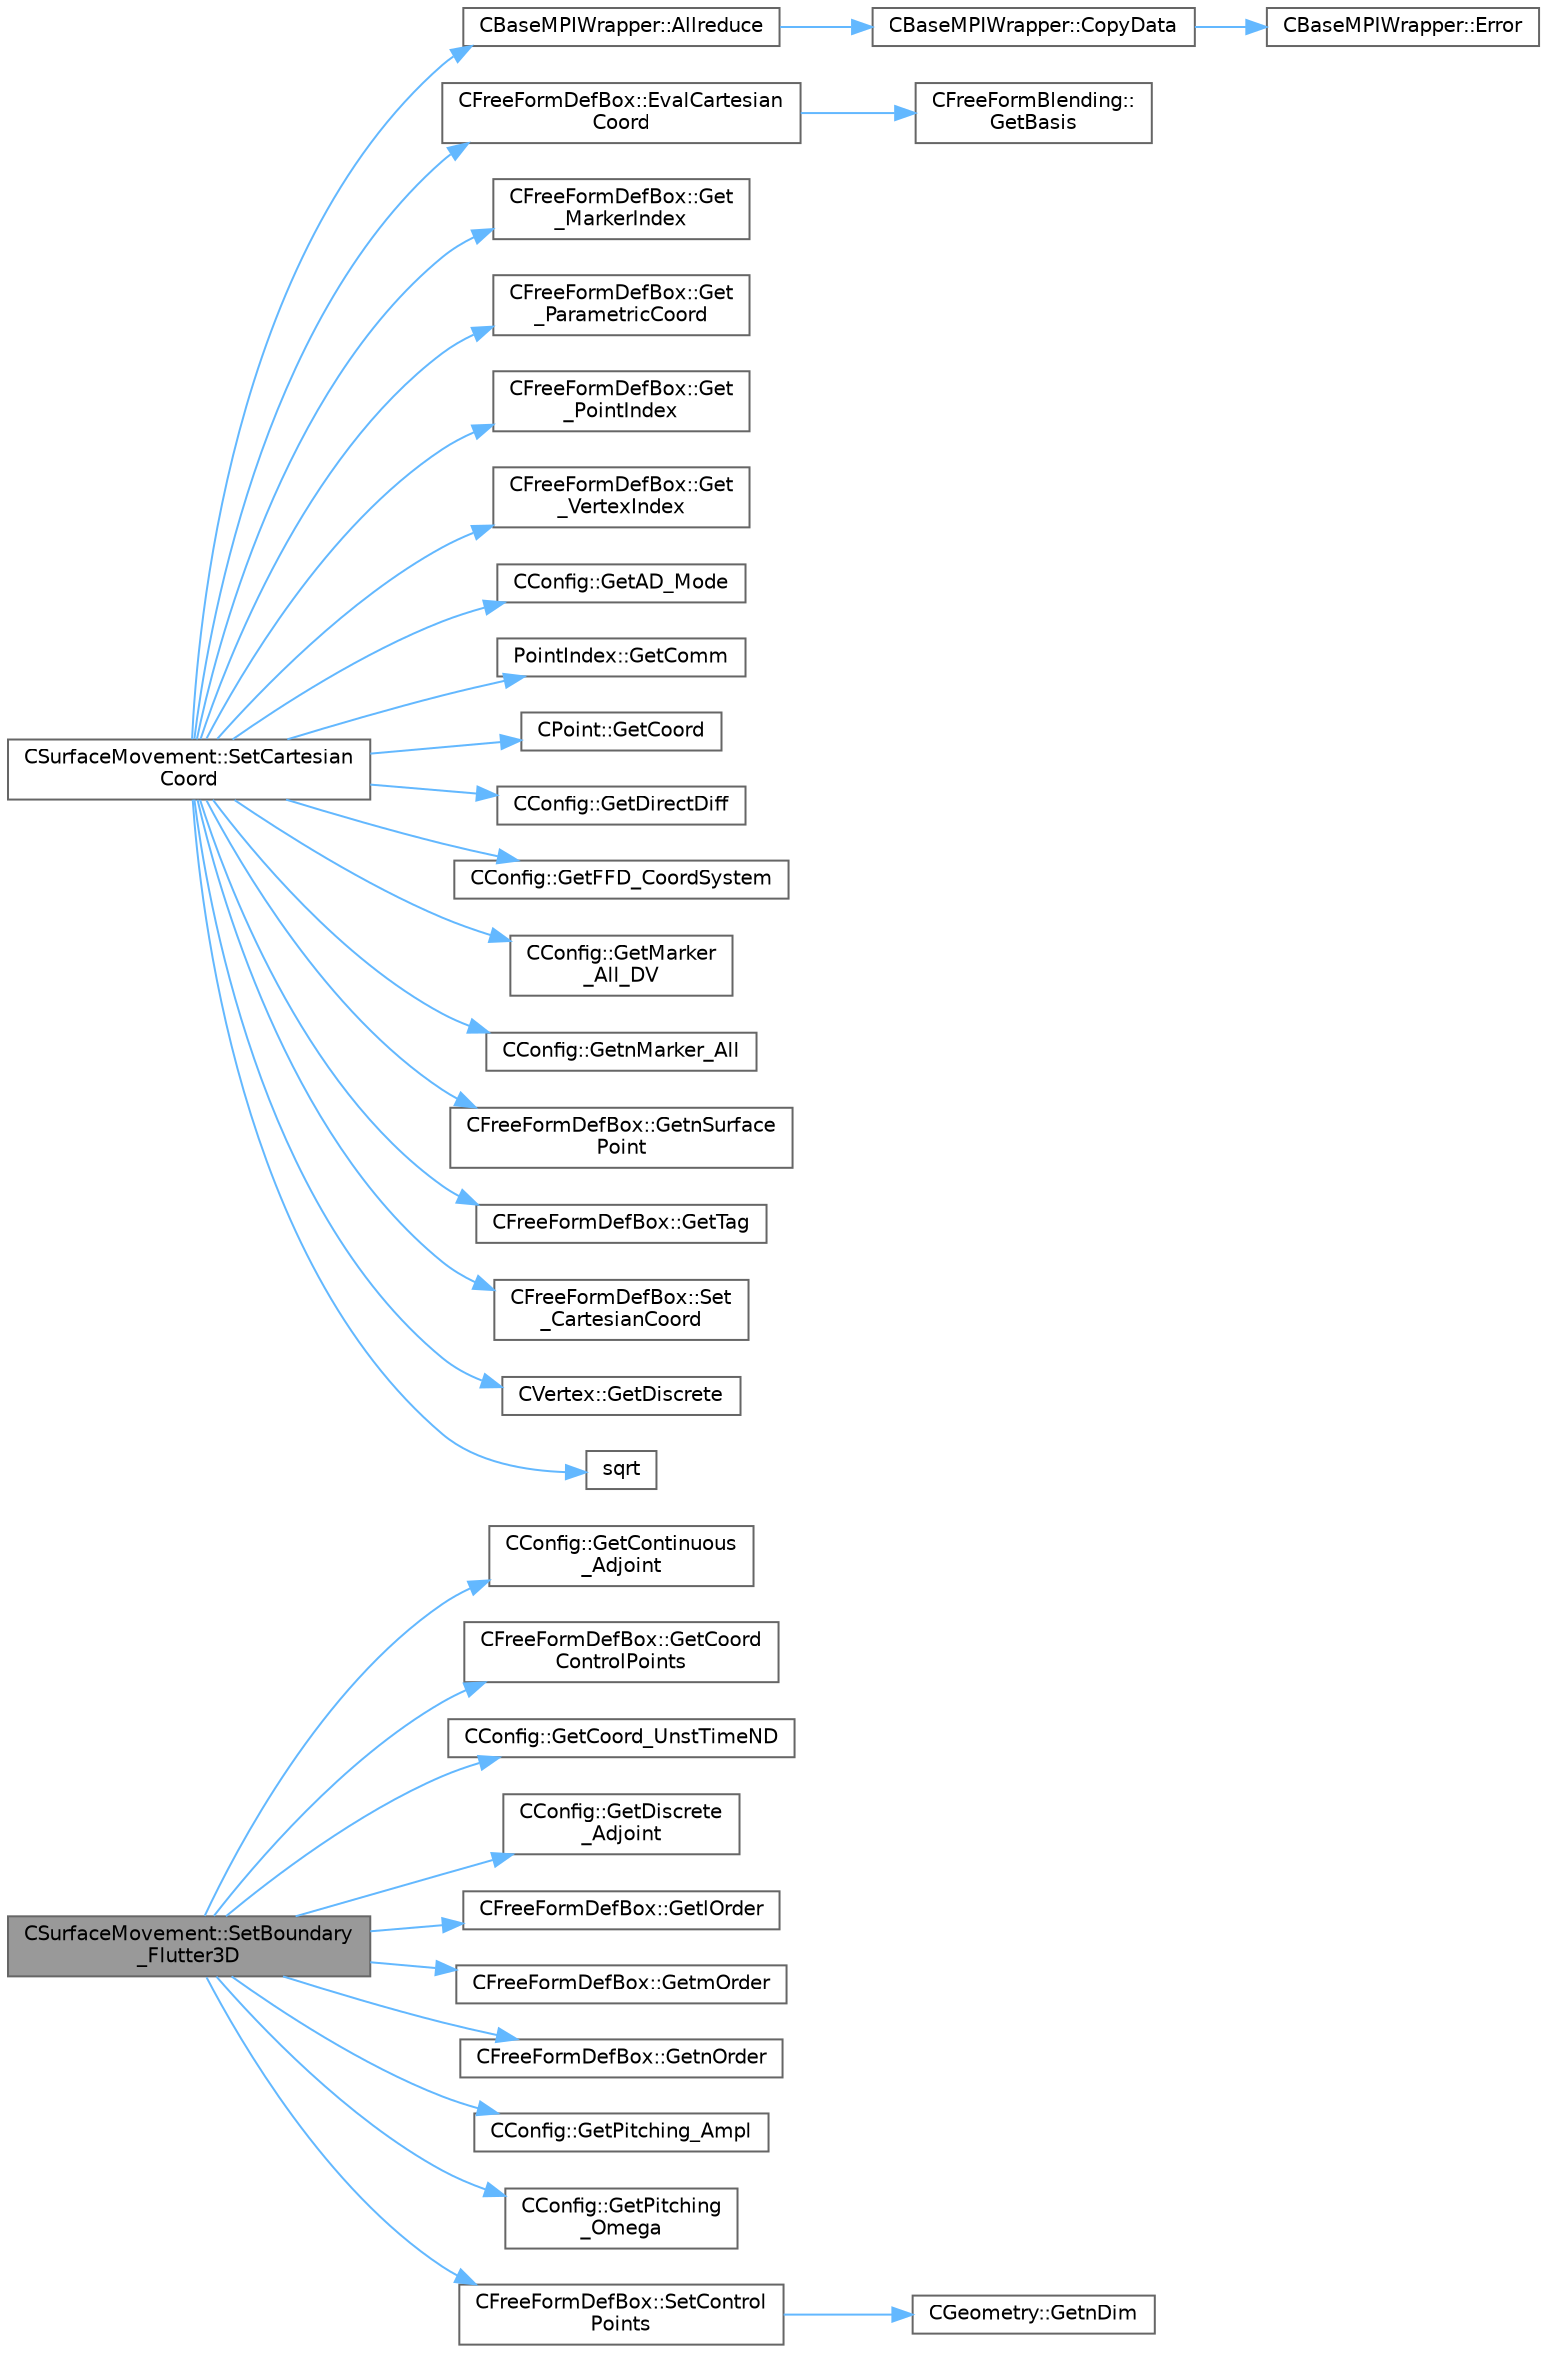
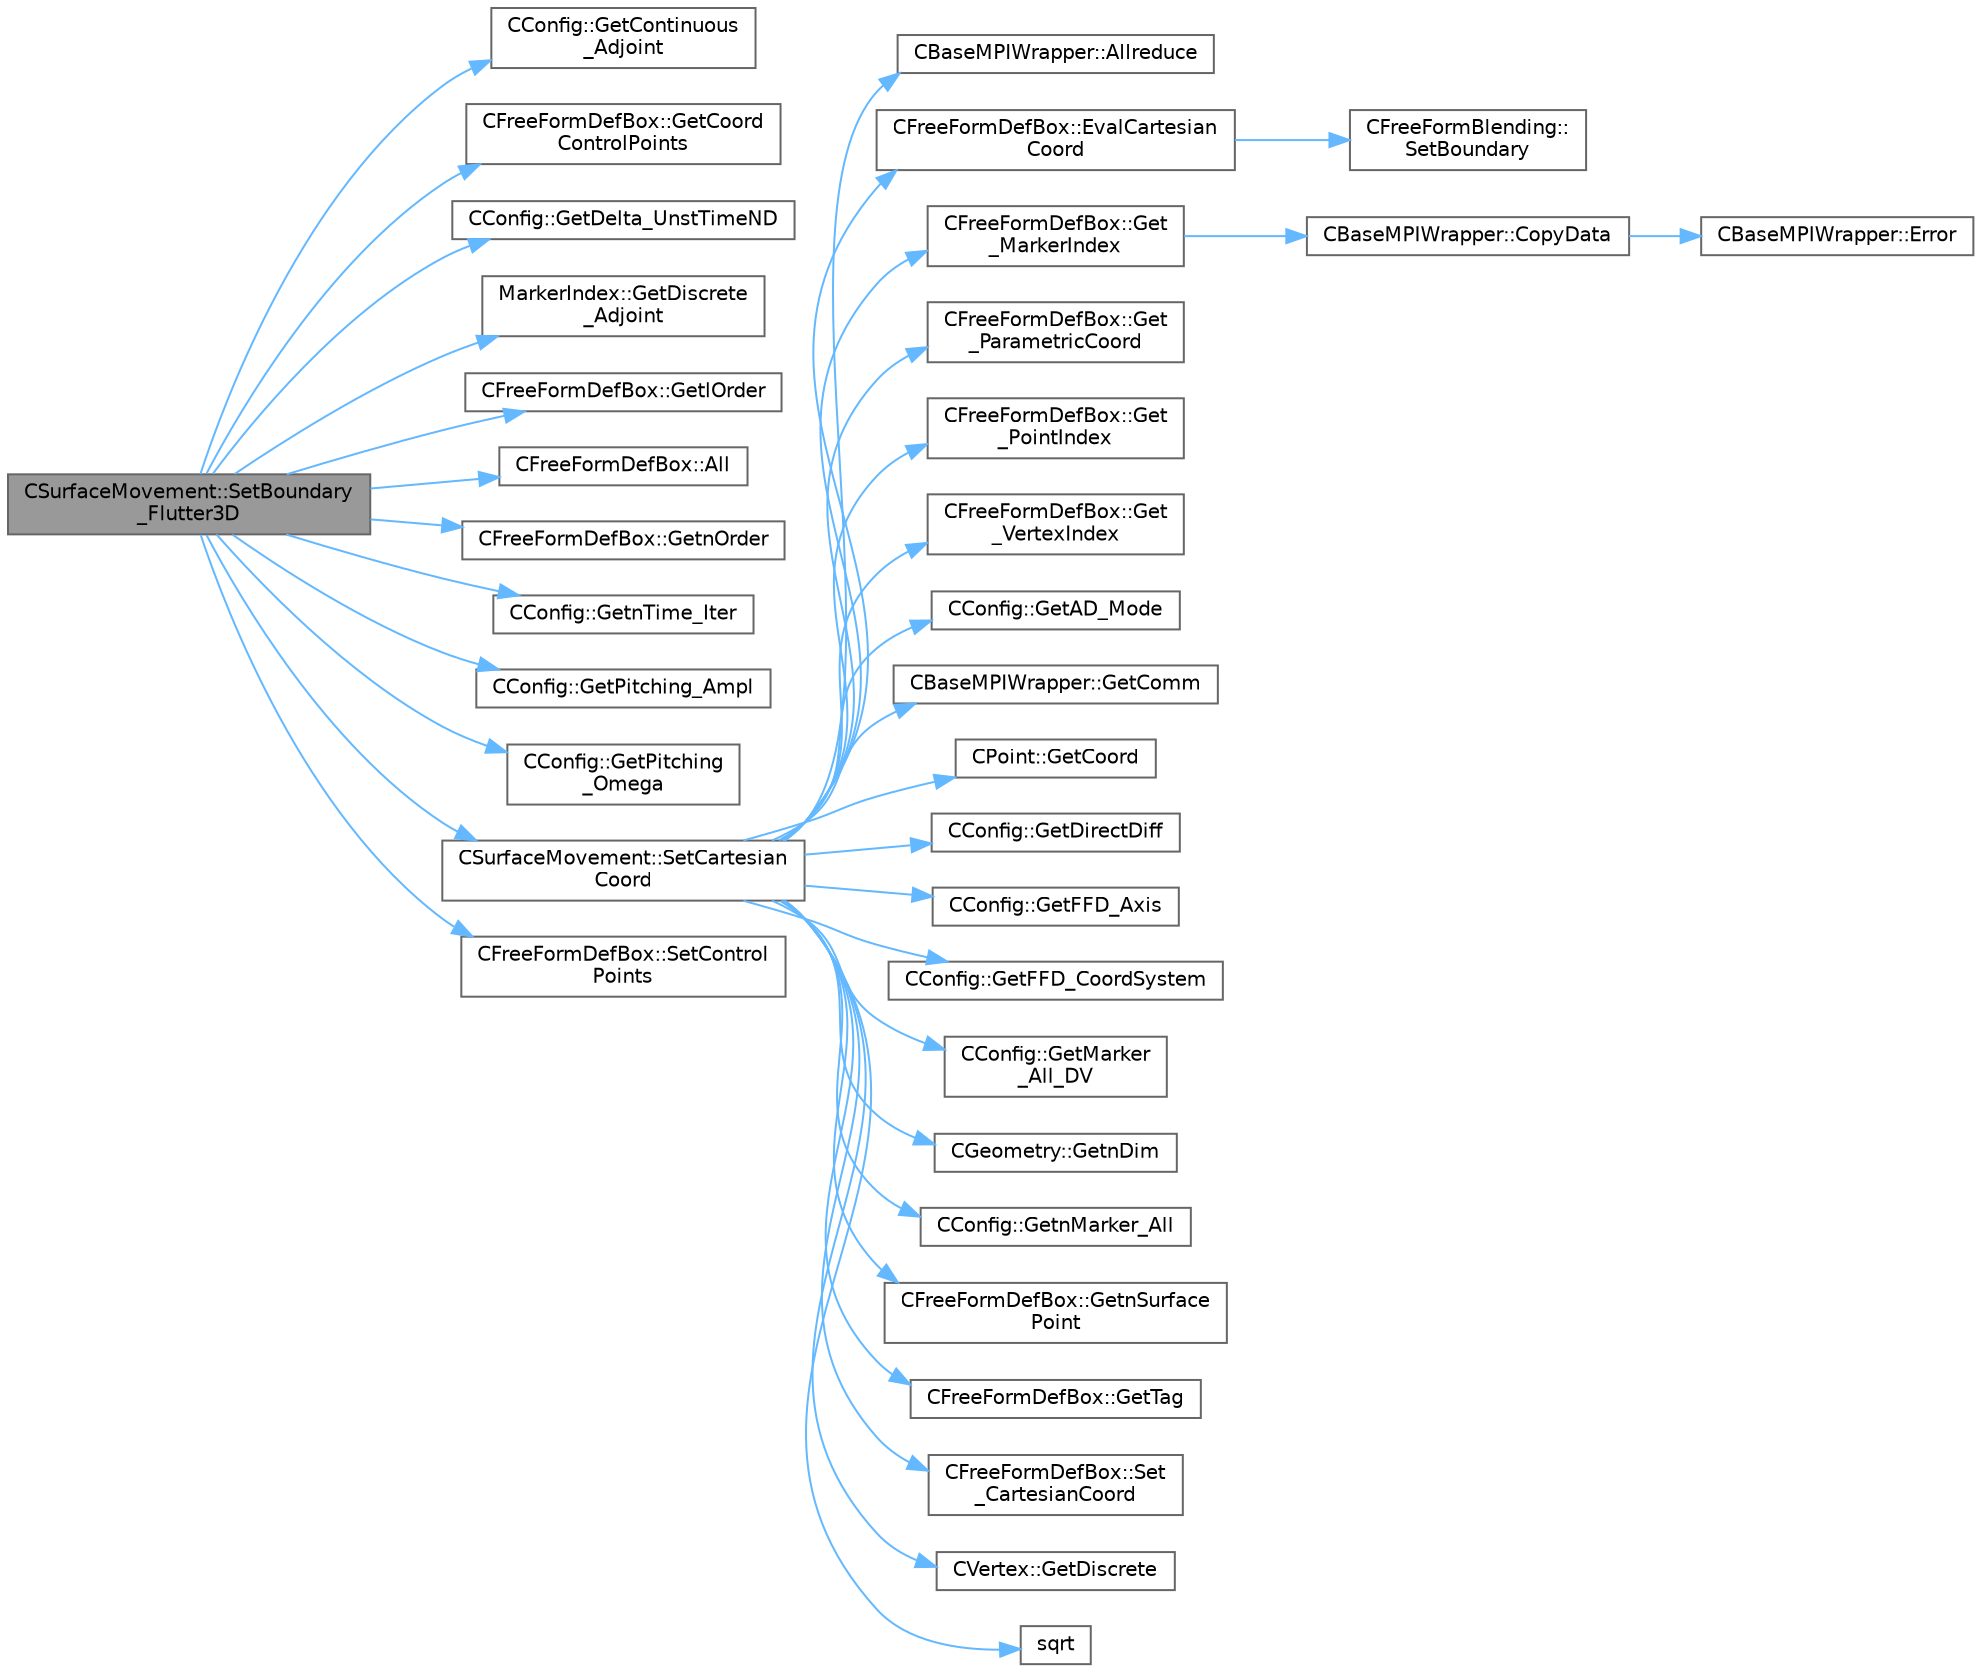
edge "CBaseMPIWrapper::Allreduce" -> "CBaseMPIWrapper::CopyData": now "CFreeFormDefBox::Get _MarkerIndex" -> "CBaseMPIWrapper::CopyData"
node "CFreeFormBlending:: GetBasis": label "CFreeFormBlending:: GetBasis" -> "CFreeFormBlending:: SetBoundary"
node "CConfig::GetnTime_Iter": added
node "PointIndex::GetComm": label "PointIndex::GetComm" -> "CBaseMPIWrapper::GetComm"
edge "CSurfaceMovement::SetBoundary _Flutter3D" -> "CSurfaceMovement::SetCartesian Coord": added
node "CConfig::GetFFD_Axis": added
node "CConfig::GetCoord_UnstTimeND": label "CConfig::GetCoord_UnstTimeND" -> "CConfig::GetDelta_UnstTimeND"
node "CConfig::GetDiscrete _Adjoint": label "CConfig::GetDiscrete _Adjoint" -> "MarkerIndex::GetDiscrete _Adjoint"
node "CFreeFormDefBox::GetmOrder": label "CFreeFormDefBox::GetmOrder" -> "CFreeFormDefBox::All"
edge "CFreeFormDefBox::SetControl Points" -> "CGeometry::GetnDim": now "CSurfaceMovement::SetCartesian Coord" -> "CGeometry::GetnDim"
